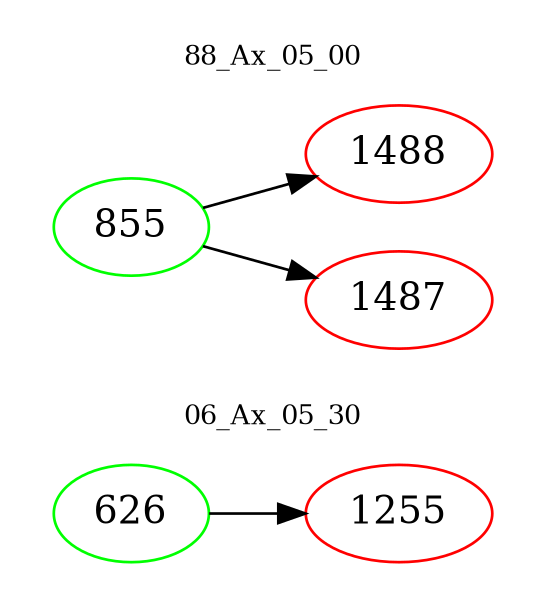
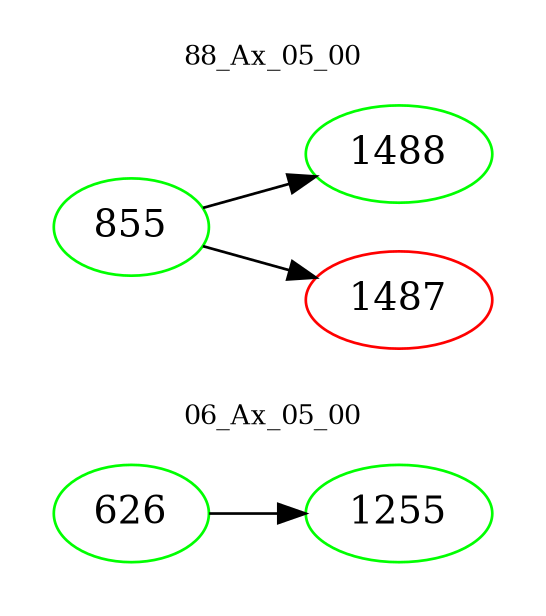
node "1488": color red -> green
cluster "06_Ax_05_30": label "06_Ax_05_30" -> "06_Ax_05_00"
node "1255": color red -> green
